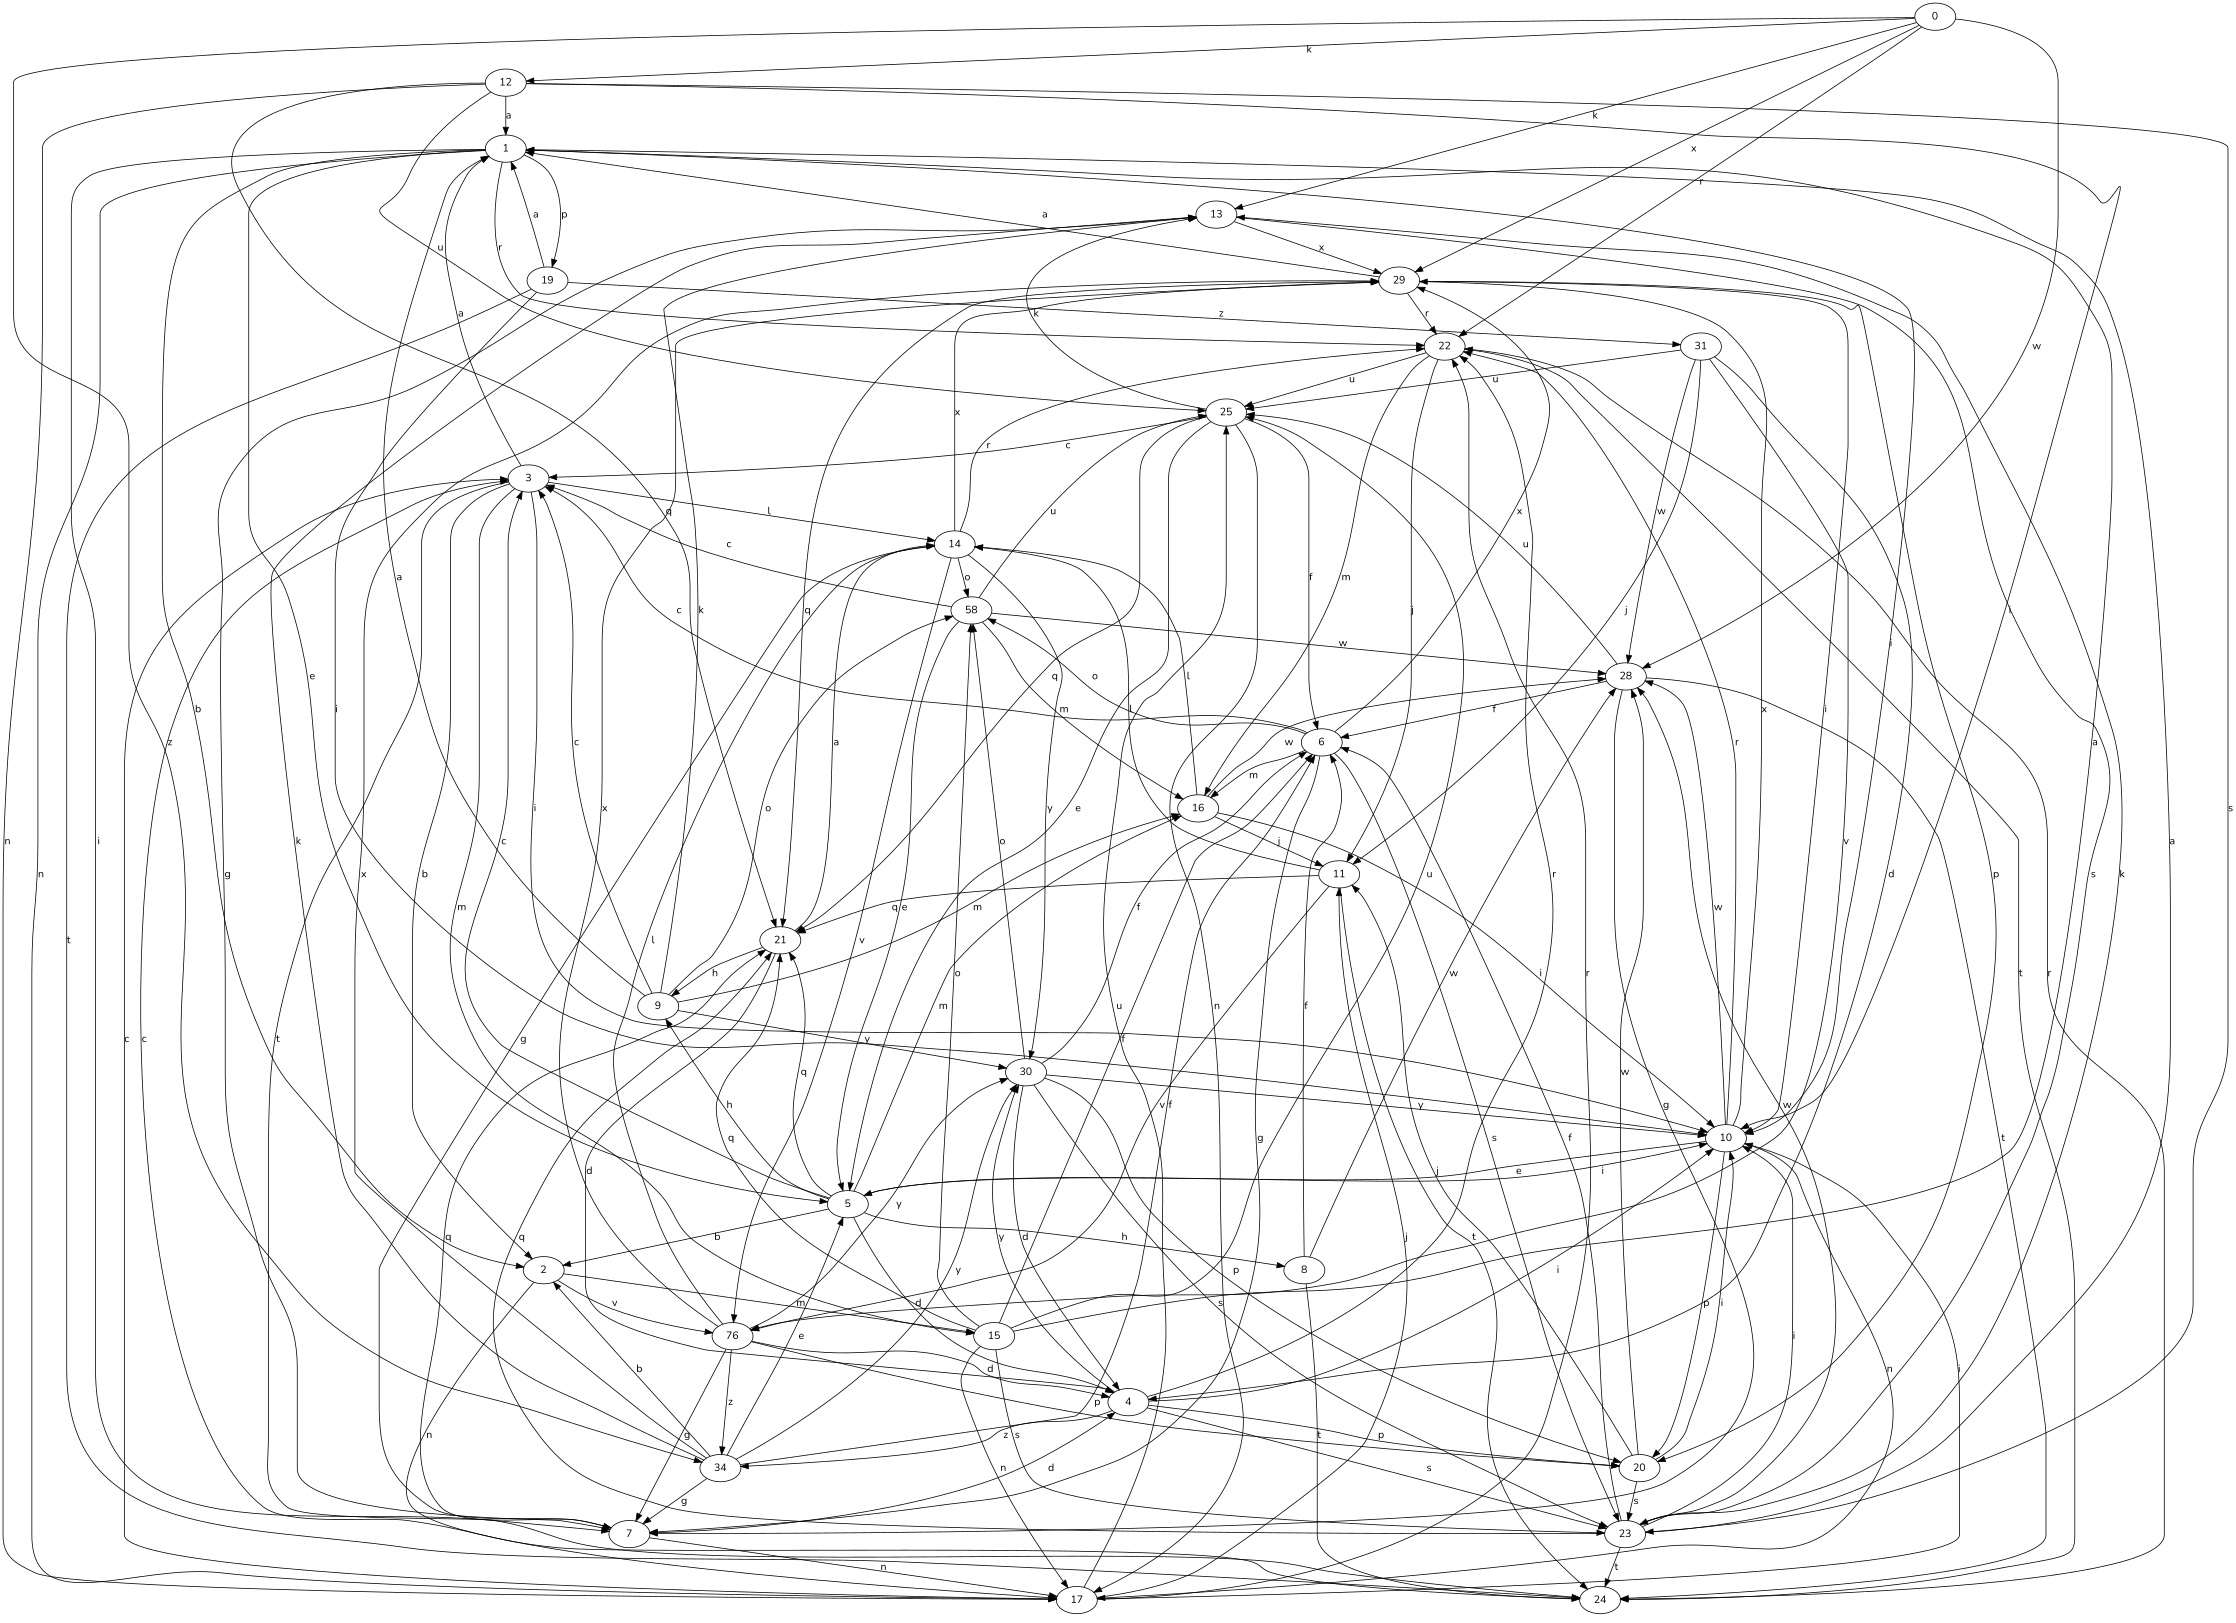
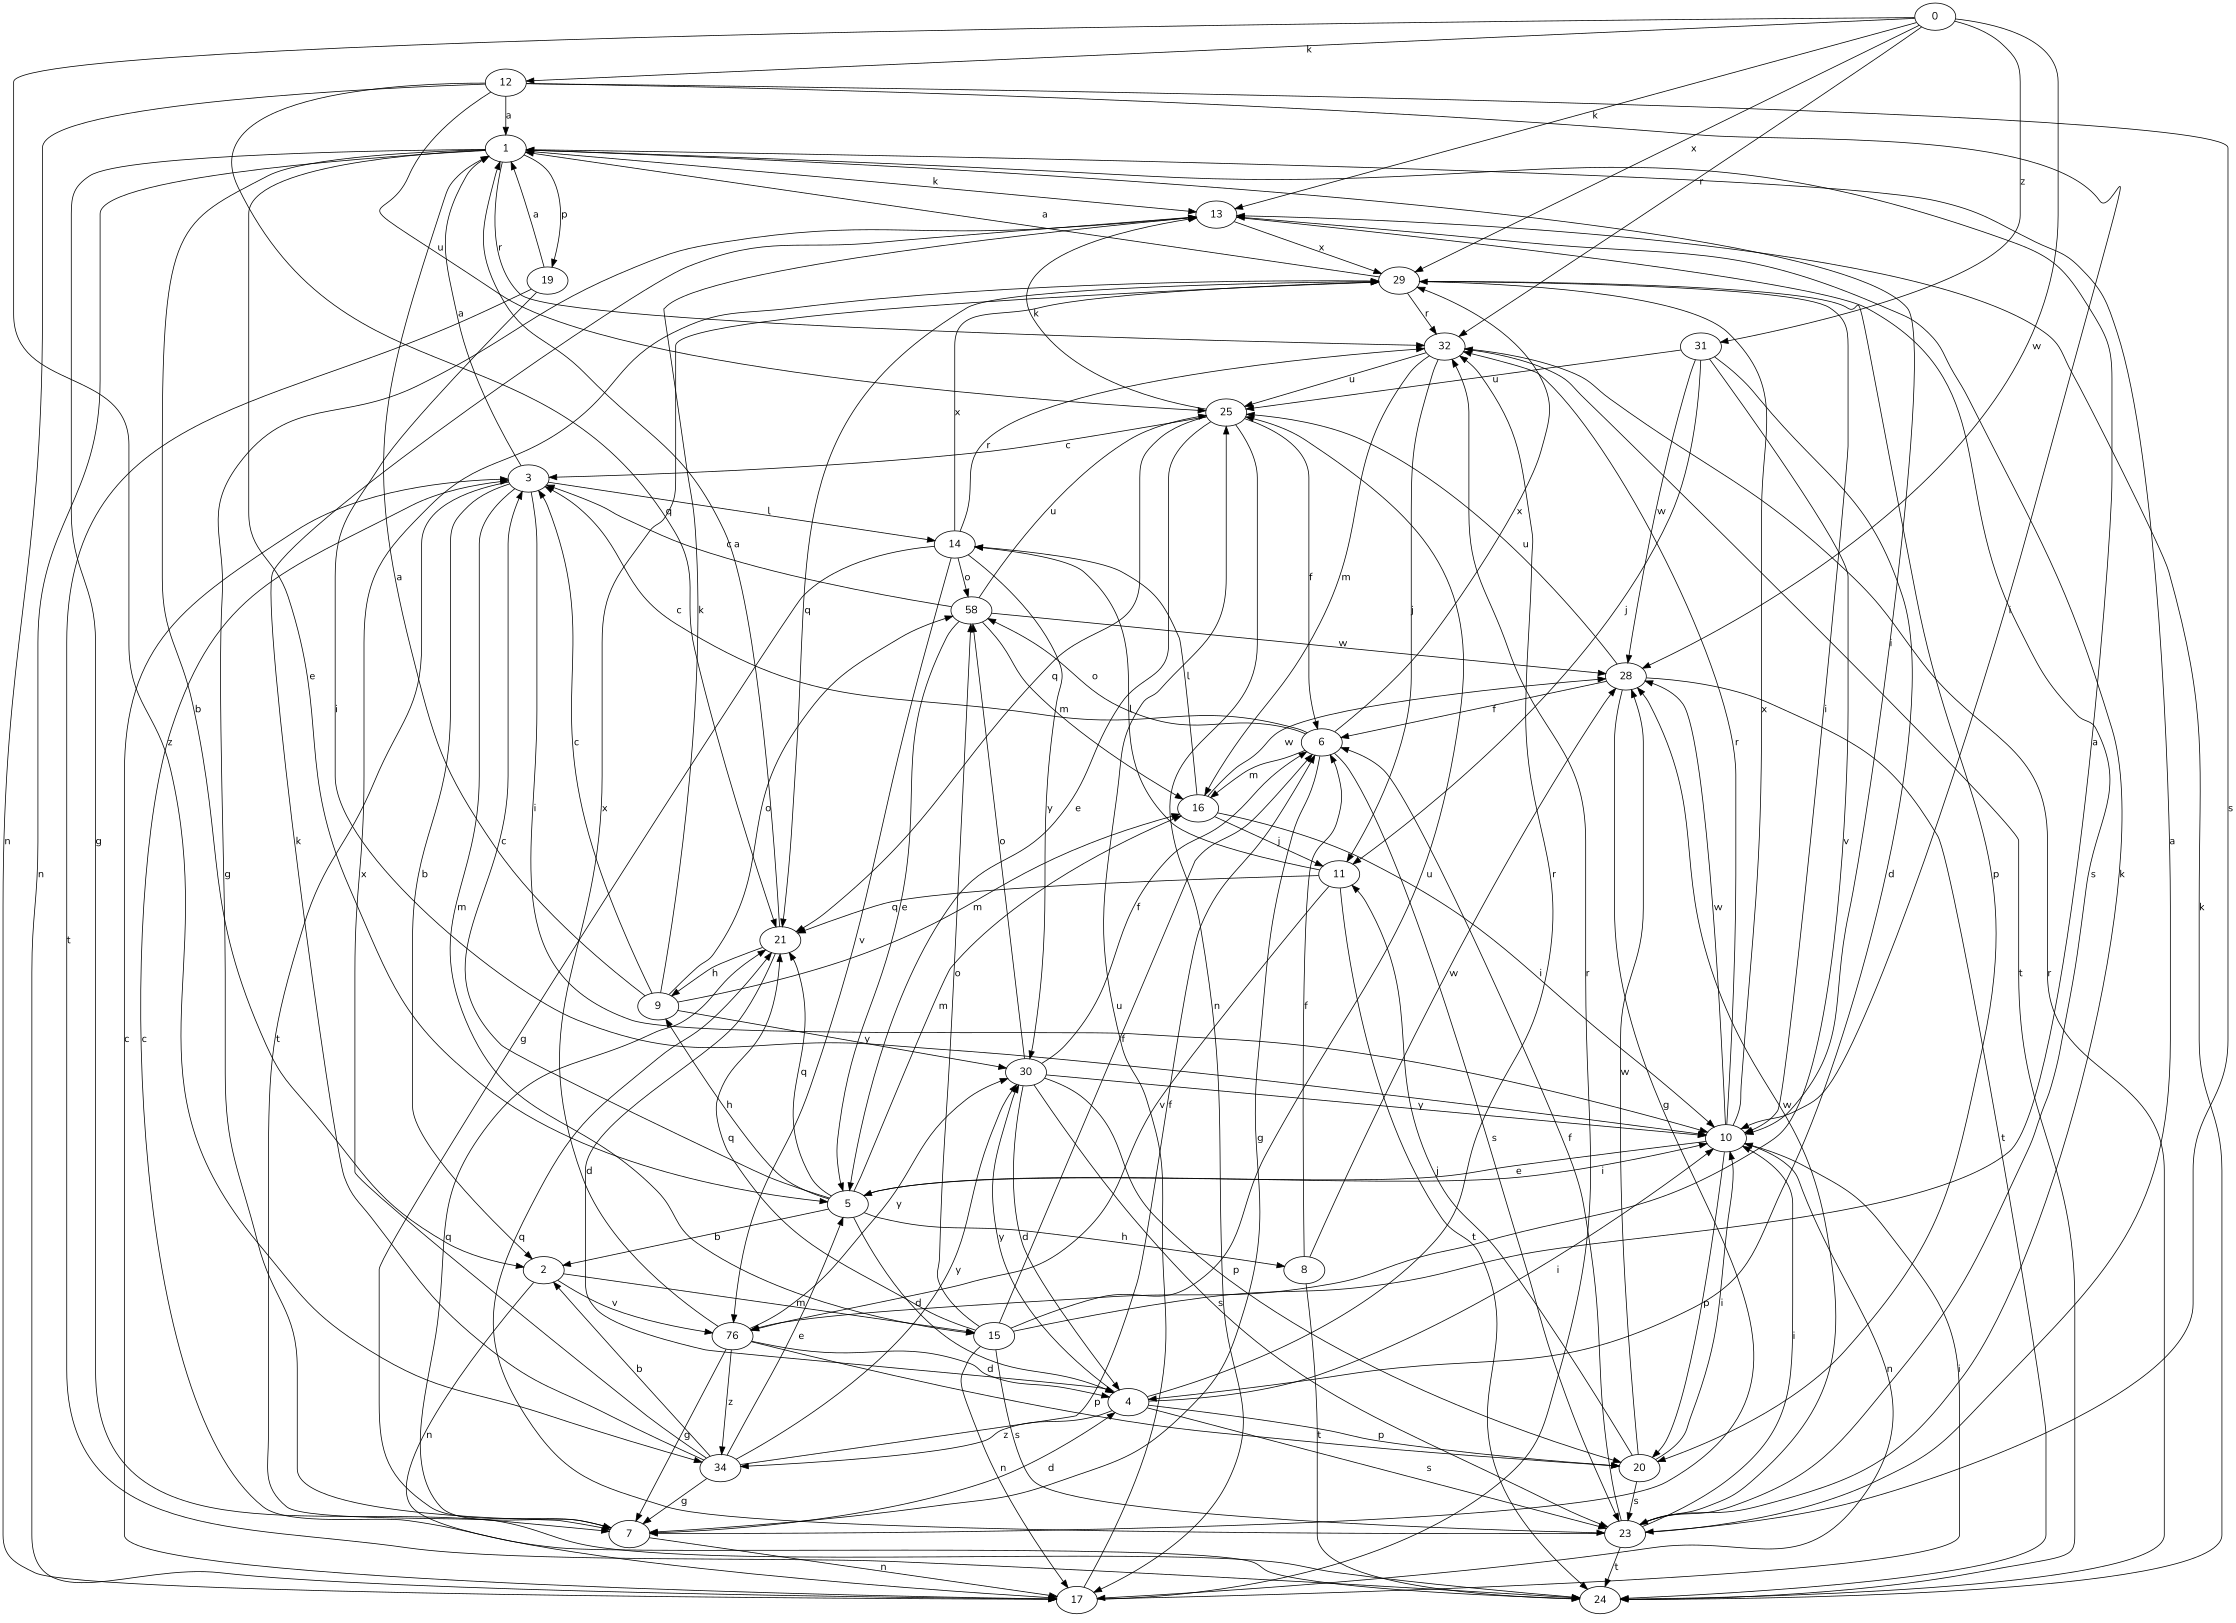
edge "1" -> "13": added, label "k"
edge "19" -> "31": now "0" -> "31"
node "22": label "22" -> "32"
edge "21" -> "14": now "21" -> "1"
edge "24" -> "13": added, label "k"
edge "1" -> "7": label "i" -> "g"
edge "76" -> "14": removed, label "l"
edge "17" -> "11": removed, label "j"
